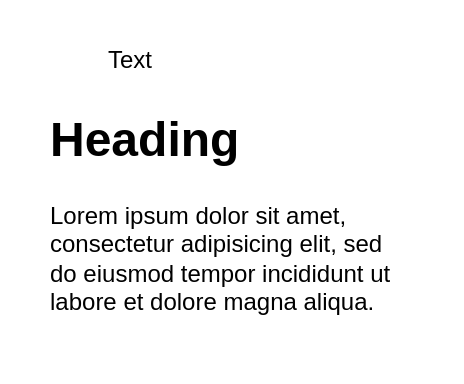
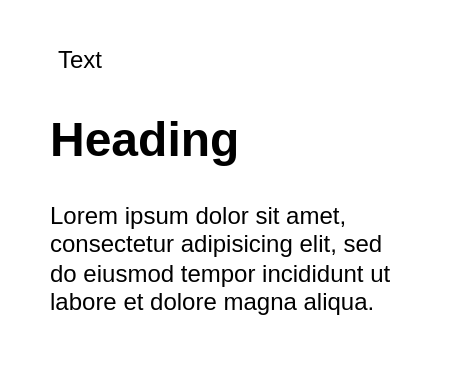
node "Text": moved (131, 61) -> (81, 61)
